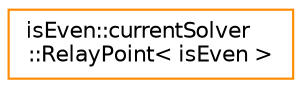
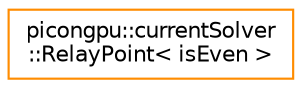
node "isEven::currentSolver ::RelayPoint< isEven >": label "isEven::currentSolver ::RelayPoint< isEven >" -> "picongpu::currentSolver ::RelayPoint< isEven >"
